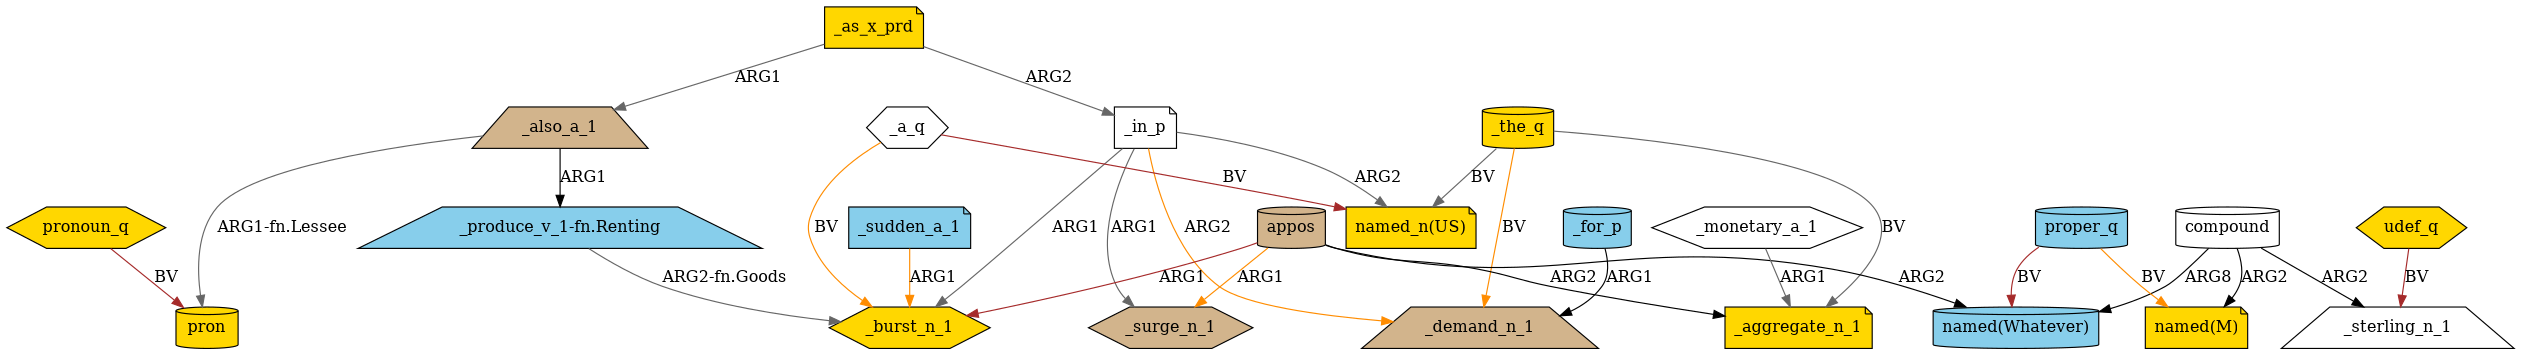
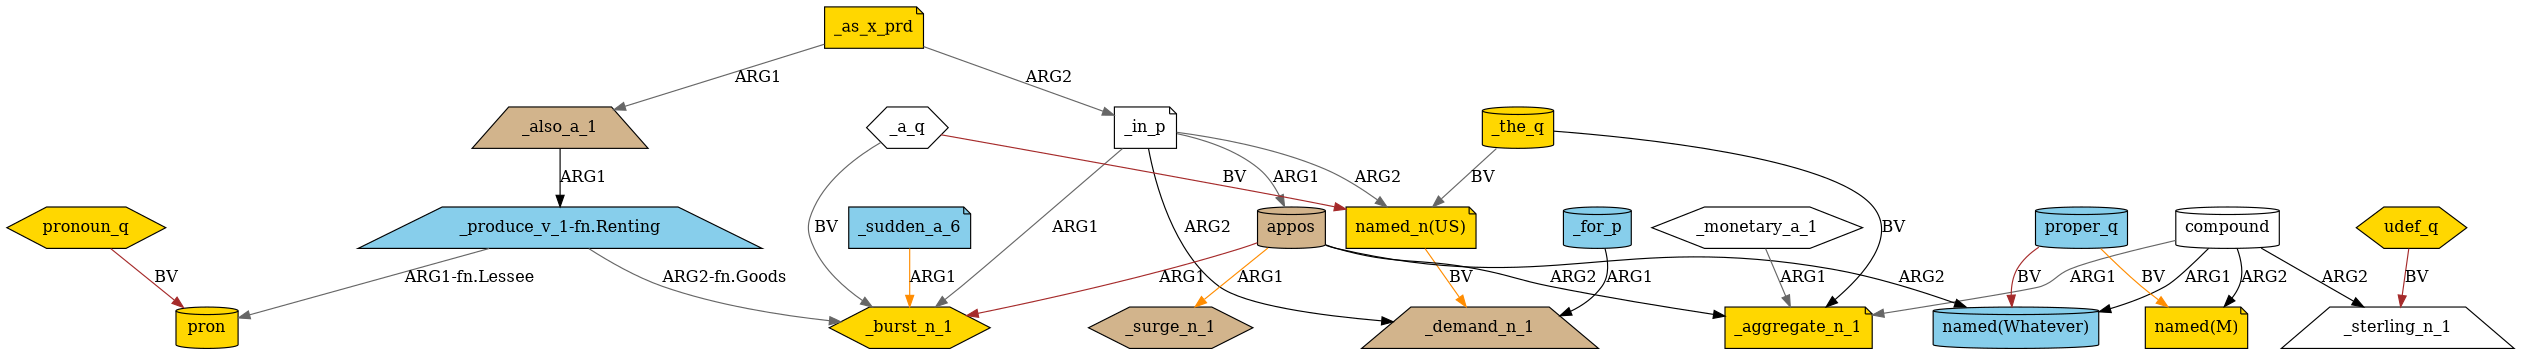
edge "_the_q" -> "_aggregate_n_1": color gray40 -> black
edge "_also_a_1" -> "pron": now "_produce_v_1-fn.Renting" -> "pron"
edge "_a_q" -> "_burst_n_1": color darkorange -> gray40
edge "_the_q" -> "_demand_n_1": now "named_n(US)" -> "_demand_n_1"
edge "_in_p" -> "_surge_n_1": now "_in_p" -> "appos"
node "_sudden_a_1": label "_sudden_a_1" -> "_sudden_a_6"
edge "compound" -> "named(Whatever)": label "ARG8" -> "ARG1"
edge "compound" -> "_aggregate_n_1": added, label "ARG1"
edge "_in_p" -> "_demand_n_1": color darkorange -> black
